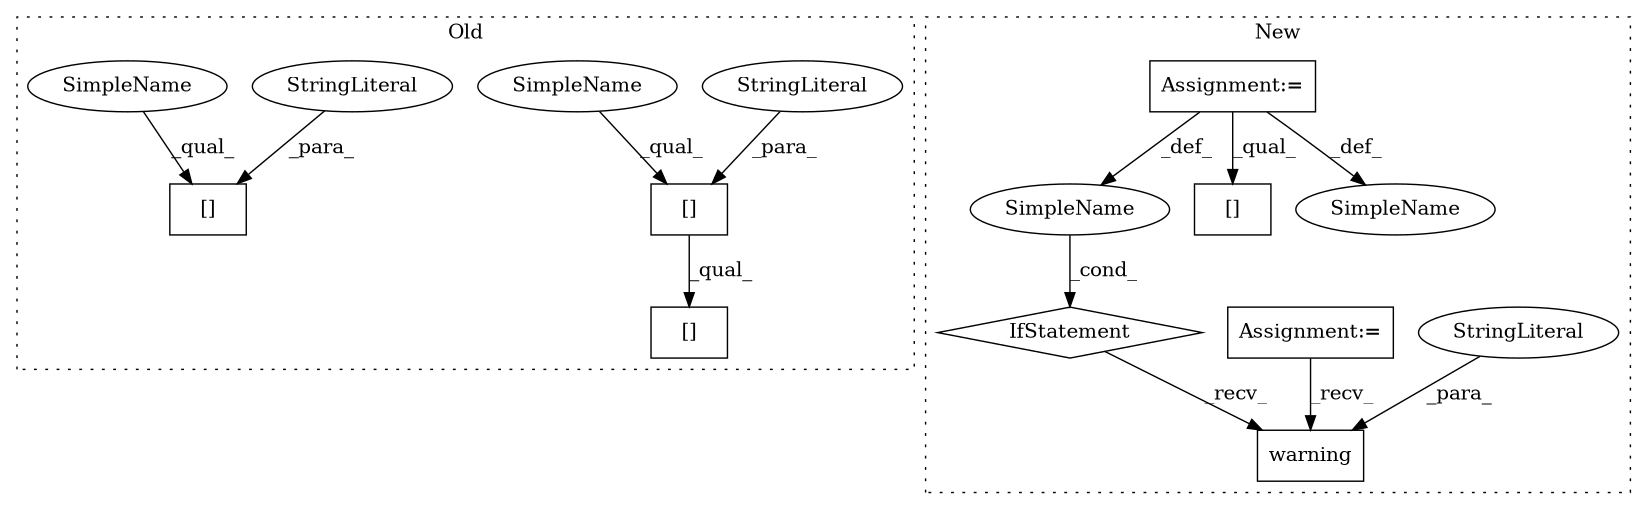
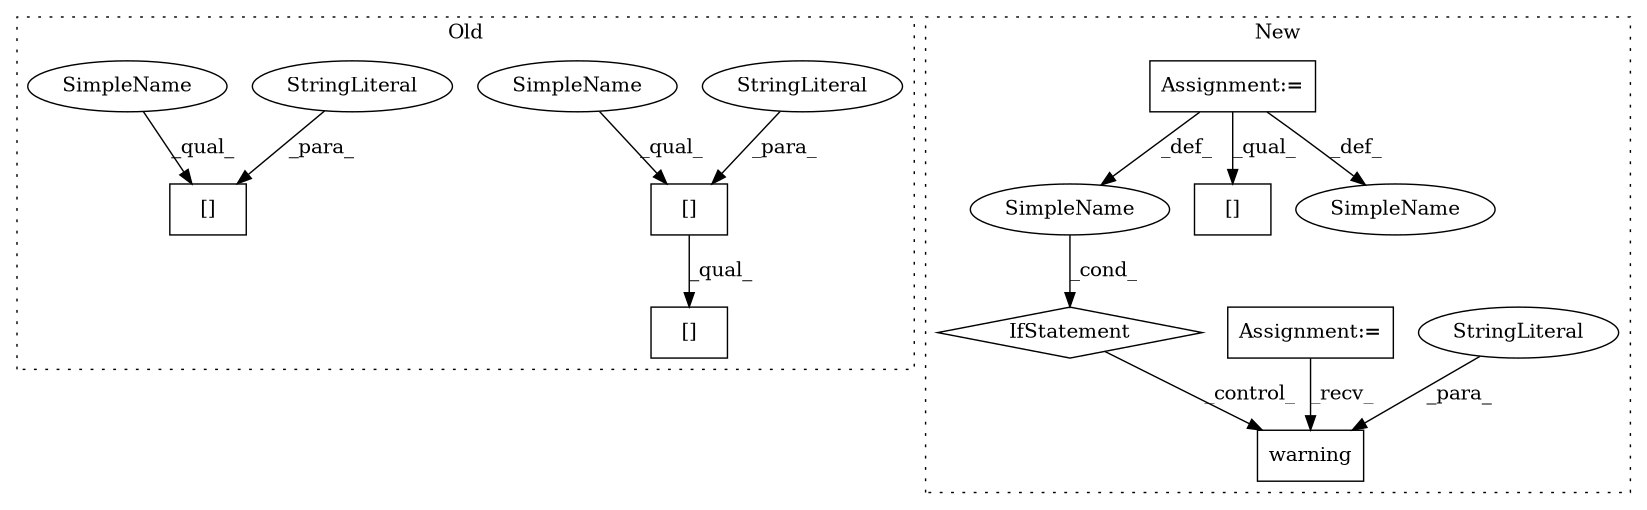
edge "IfStatement" -> "warning": label "_recv_" -> "_control_"
